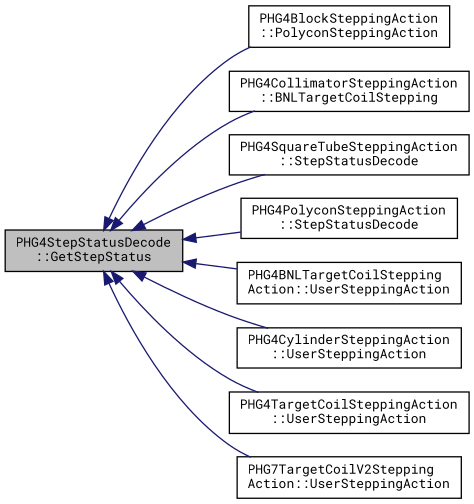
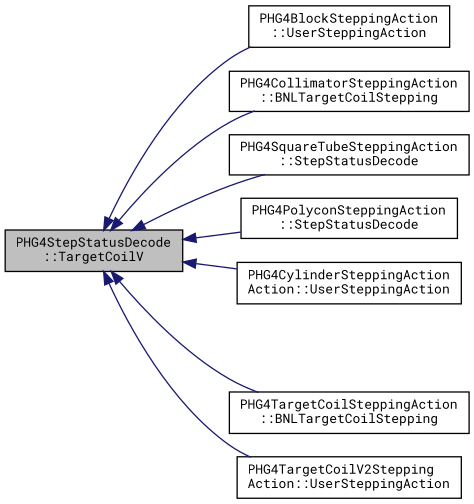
node "PHG4BlockSteppingAction ::PolyconSteppingAction": label "PHG4BlockSteppingAction ::PolyconSteppingAction" -> "PHG4BlockSteppingAction ::UserSteppingAction"
node "PHG4StepStatusDecode ::GetStepStatus": label "PHG4StepStatusDecode ::GetStepStatus" -> "PHG4StepStatusDecode ::TargetCoilV"
node "PHG4BNLTargetCoilStepping Action::UserSteppingAction": label "PHG4BNLTargetCoilStepping Action::UserSteppingAction" -> "PHG4CylinderSteppingAction Action::UserSteppingAction"
node "PHG4CylinderSteppingAction ::UserSteppingAction": removed
node "PHG4TargetCoilSteppingAction ::UserSteppingAction": label "PHG4TargetCoilSteppingAction ::UserSteppingAction" -> "PHG4TargetCoilSteppingAction ::BNLTargetCoilStepping"
node "PHG7TargetCoilV2Stepping Action::UserSteppingAction": label "PHG7TargetCoilV2Stepping Action::UserSteppingAction" -> "PHG4TargetCoilV2Stepping Action::UserSteppingAction"
